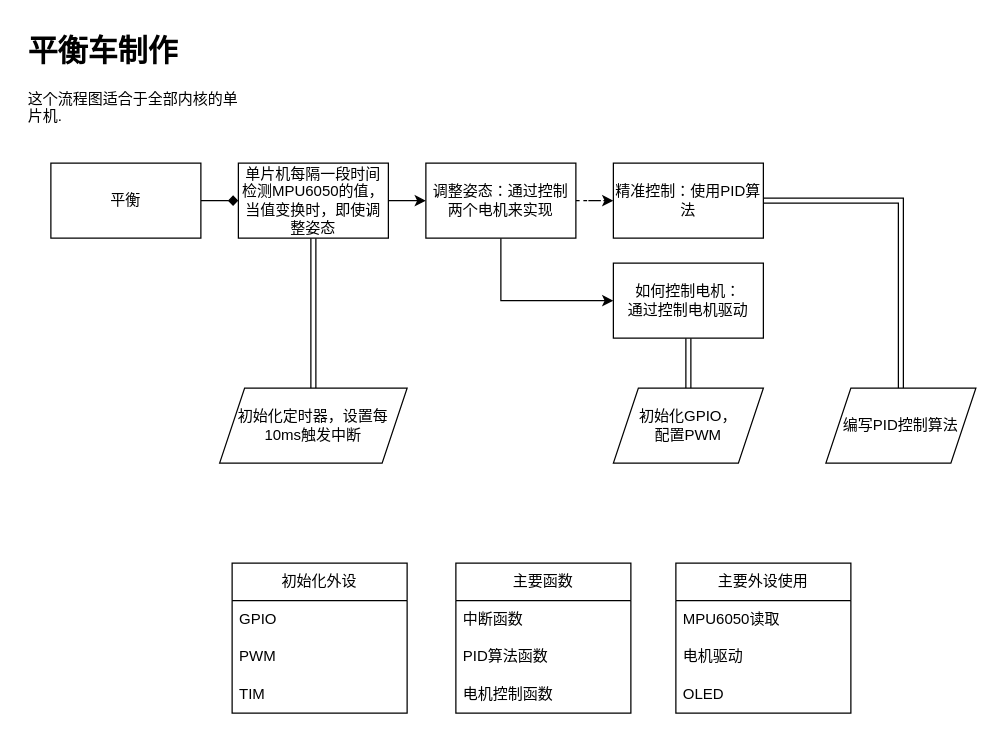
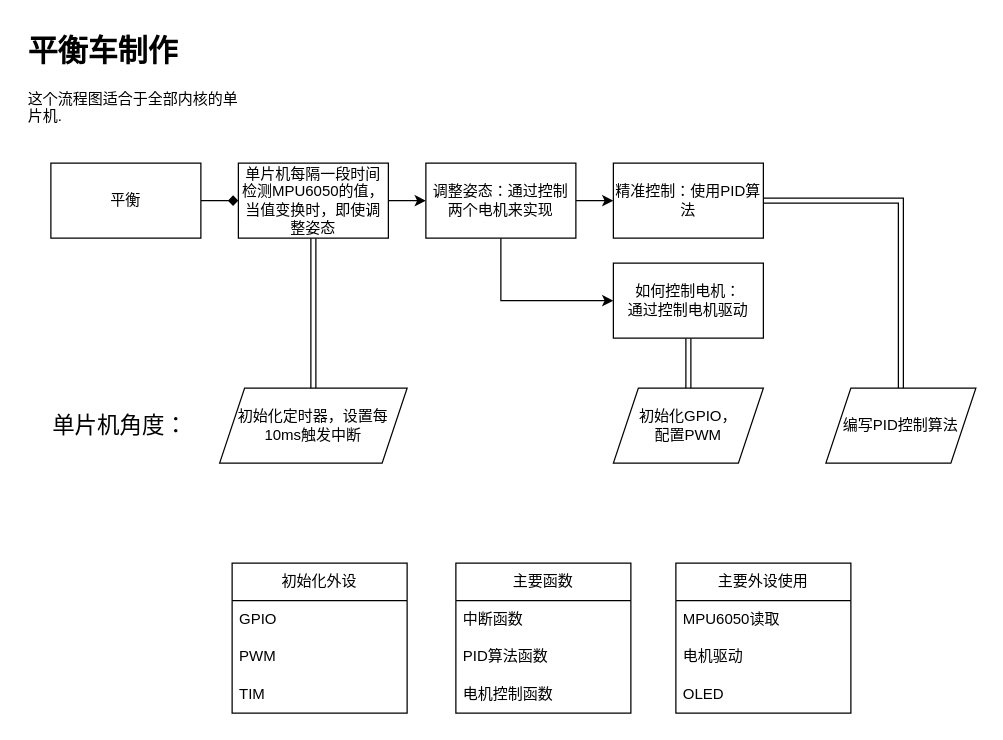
edge "调整姿态：通过控制两个电机来实现" -> "精准控制：使用PID算法": style dashed -> solid
node "单片机角度：": added
